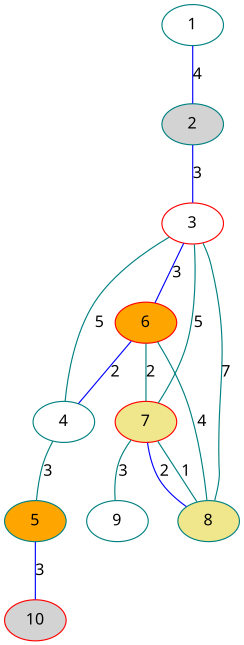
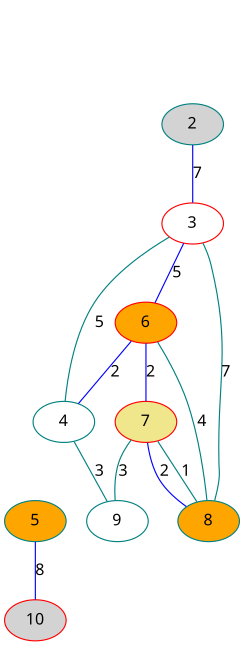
node "1": removed
edge "2" -- "3": label "3" -> "7"
edge "3" -- "6": label "3" -> "5"
edge "3" -- "7": removed, label "5"
edge "6" -- "7": color teal -> blue
edge "4" -- "5": now "4" -- "9"
node "8": fillcolor khaki -> orange
edge "5" -- "10": label "3" -> "8"
